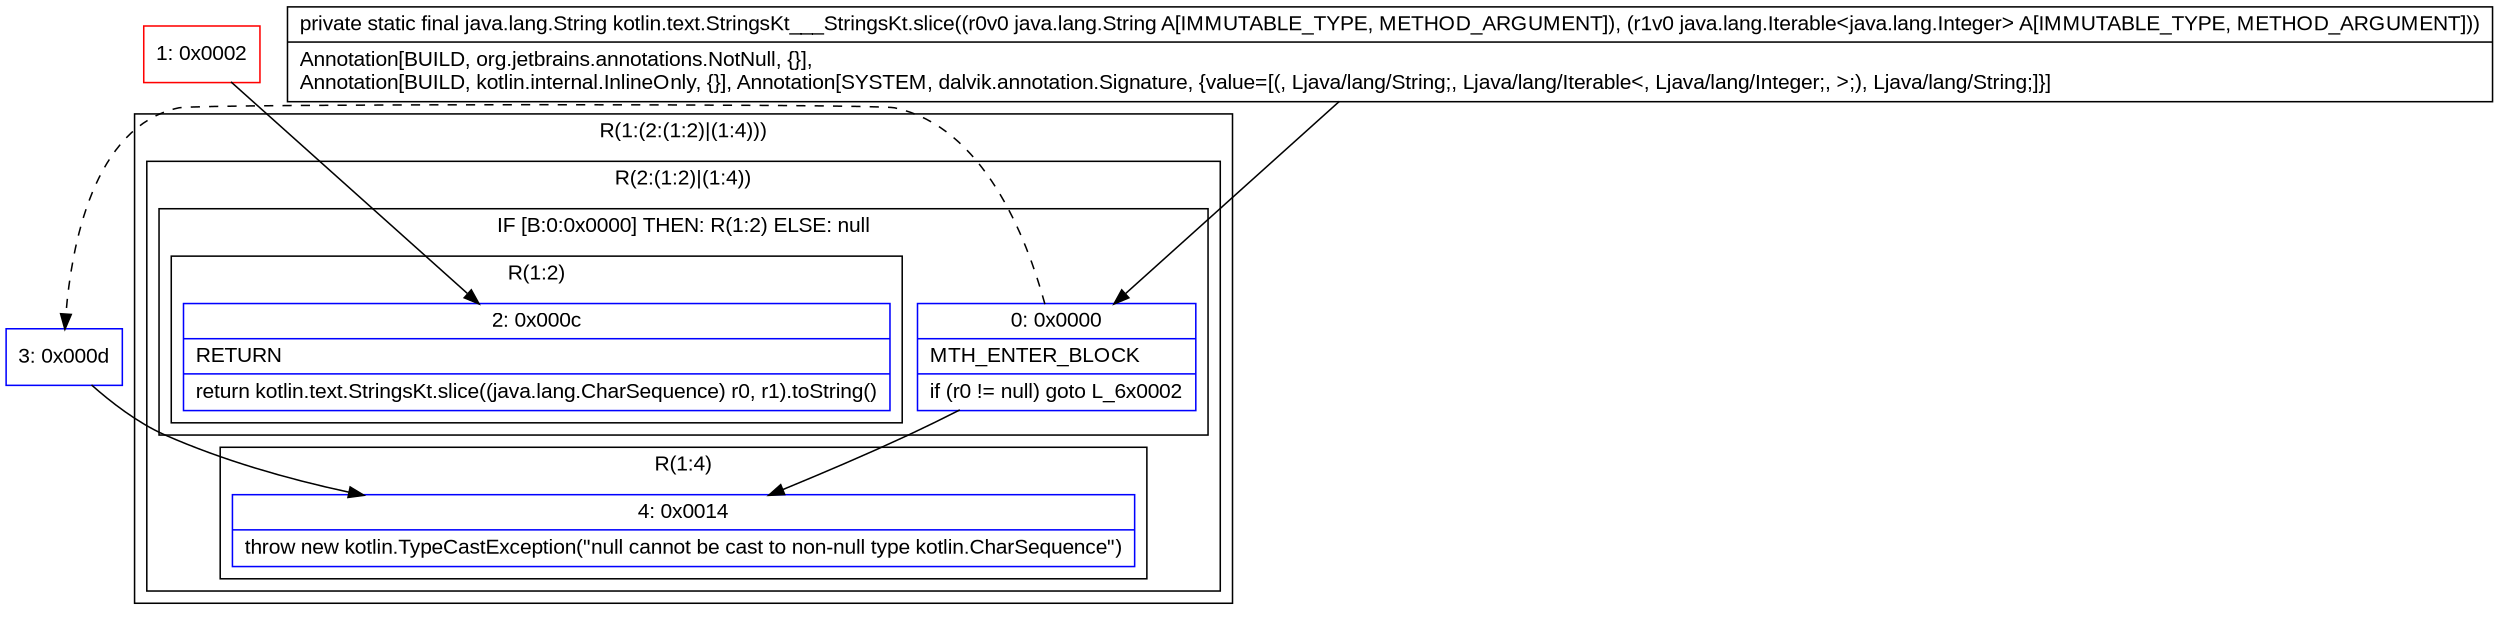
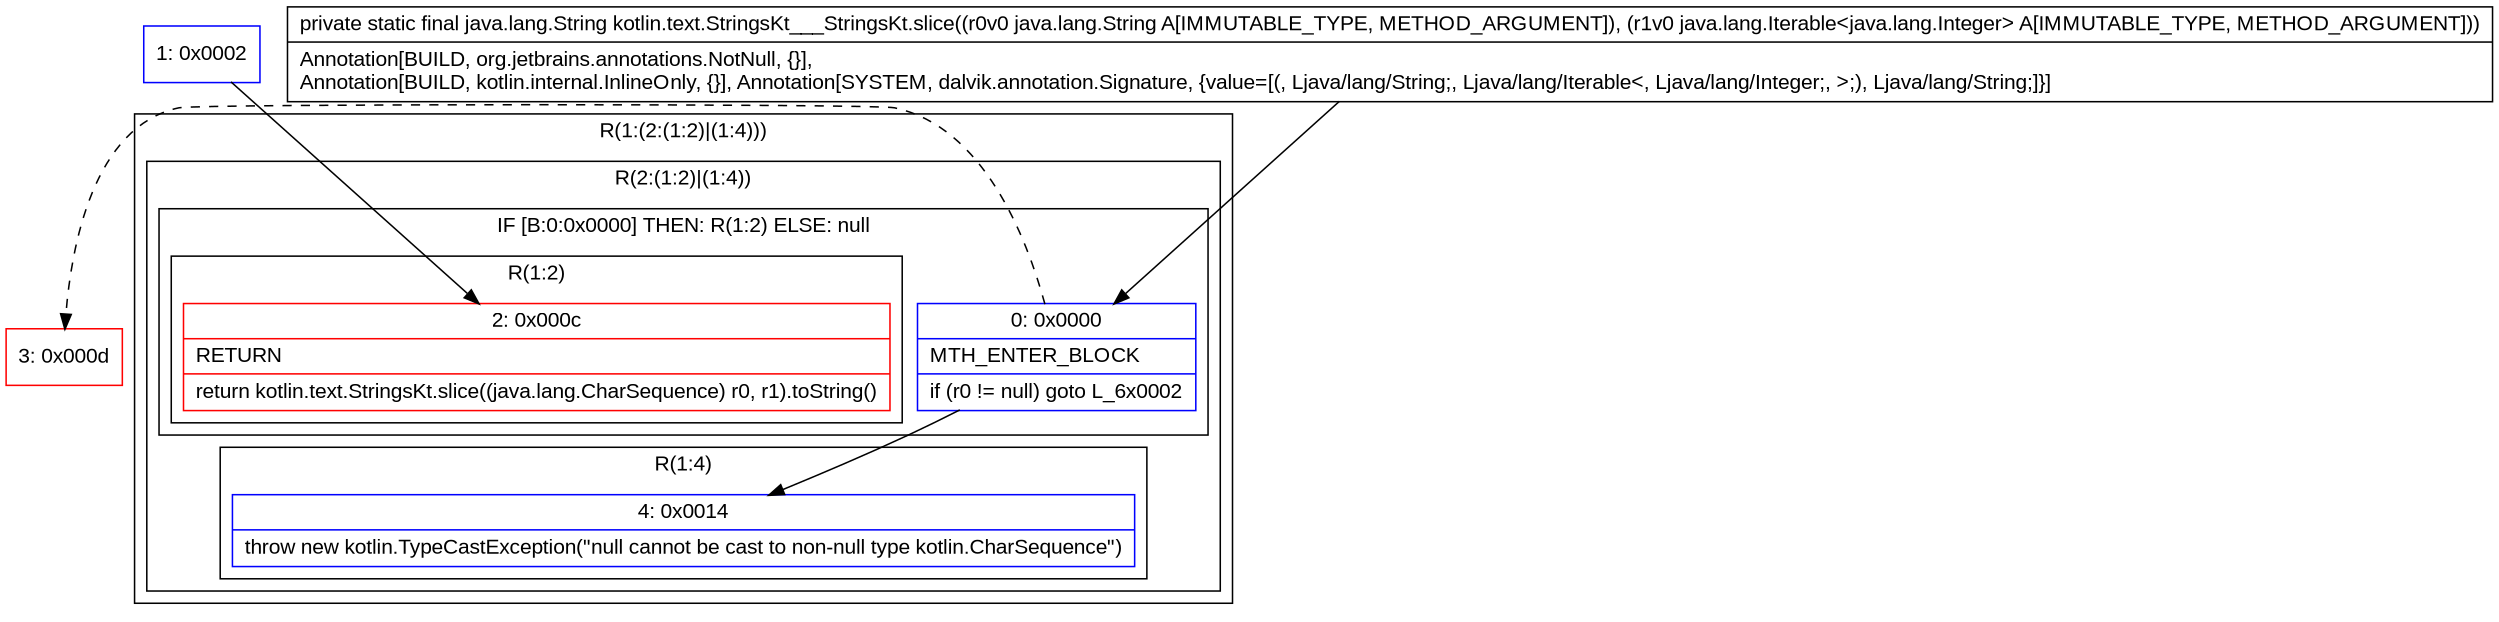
node "1: 0x0002": color red -> blue
node "3: 0x000d": color blue -> red
node "2: 0x000c": color blue -> red
edge "3: 0x000d" -> "4: 0x0014": removed
